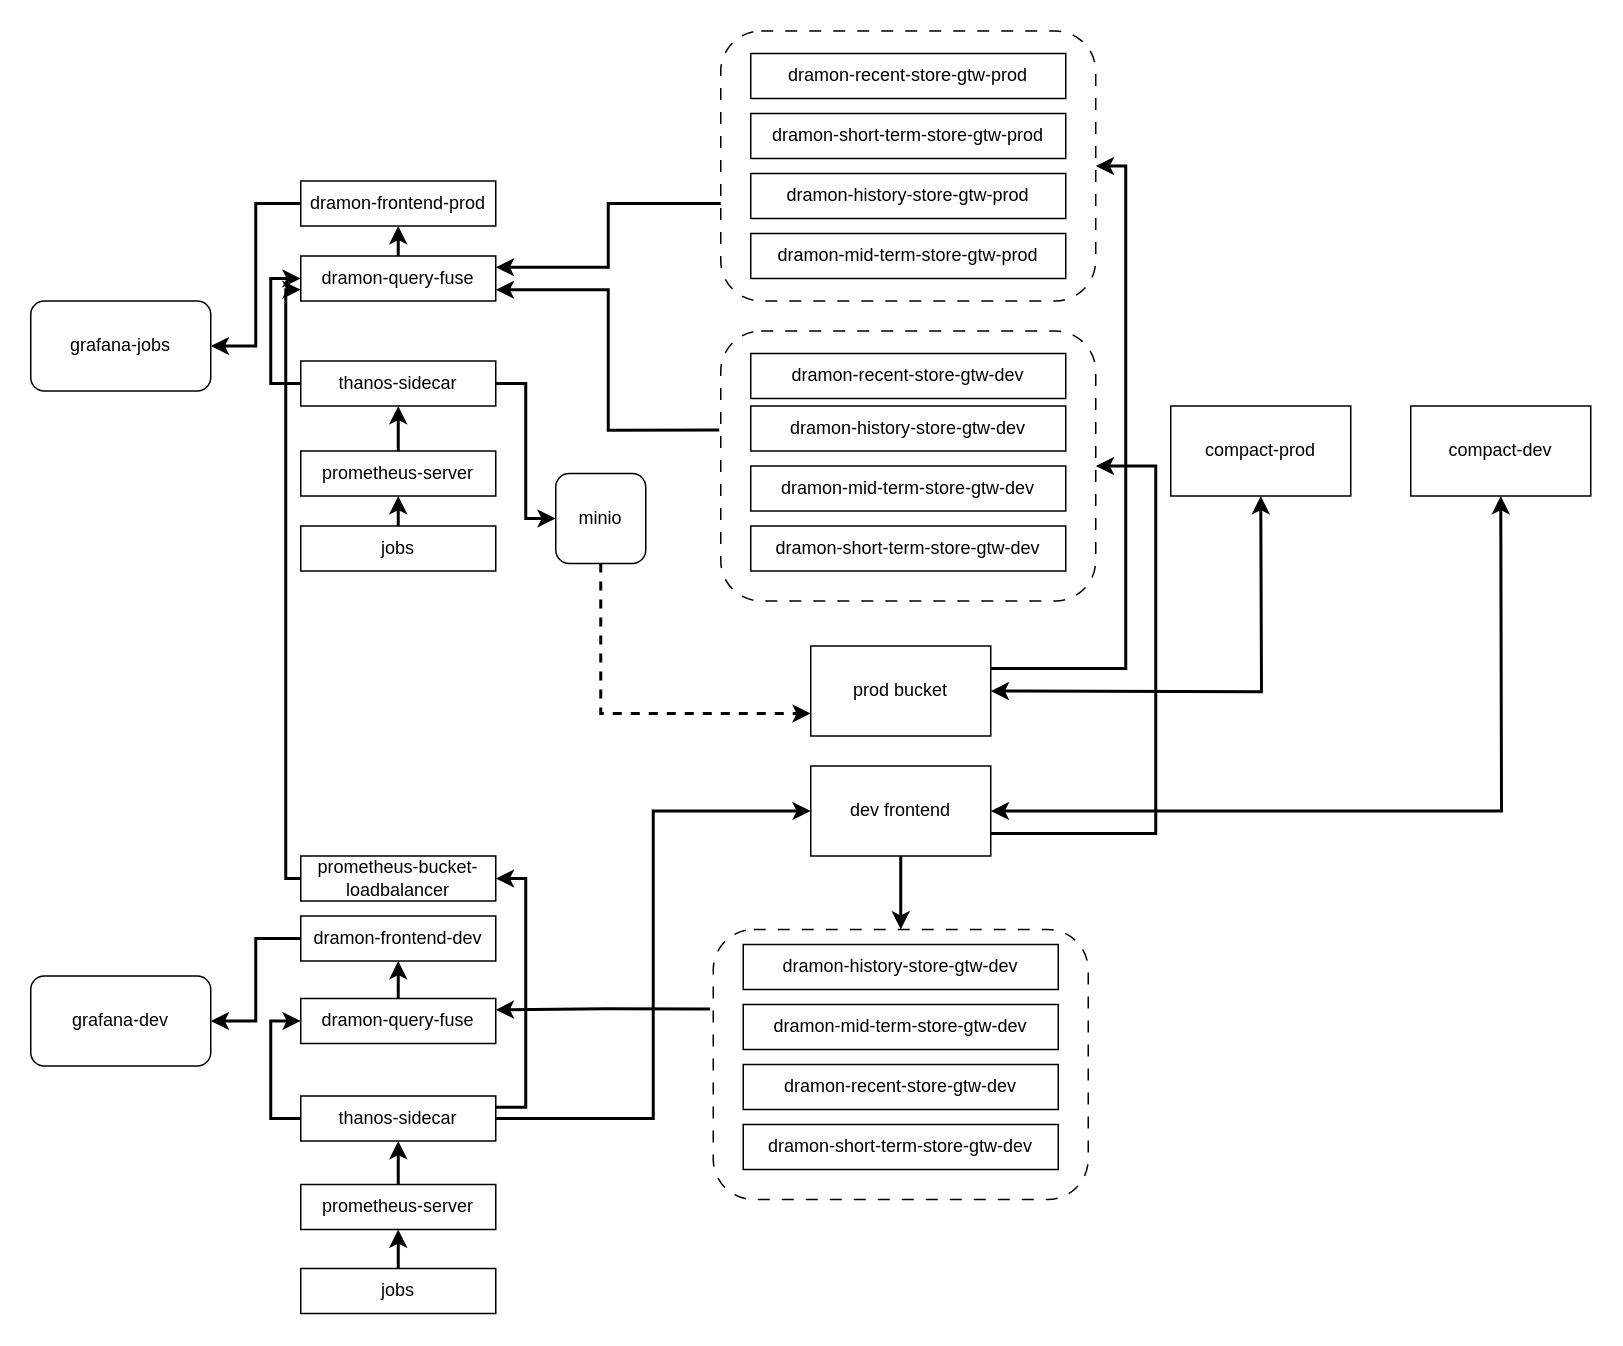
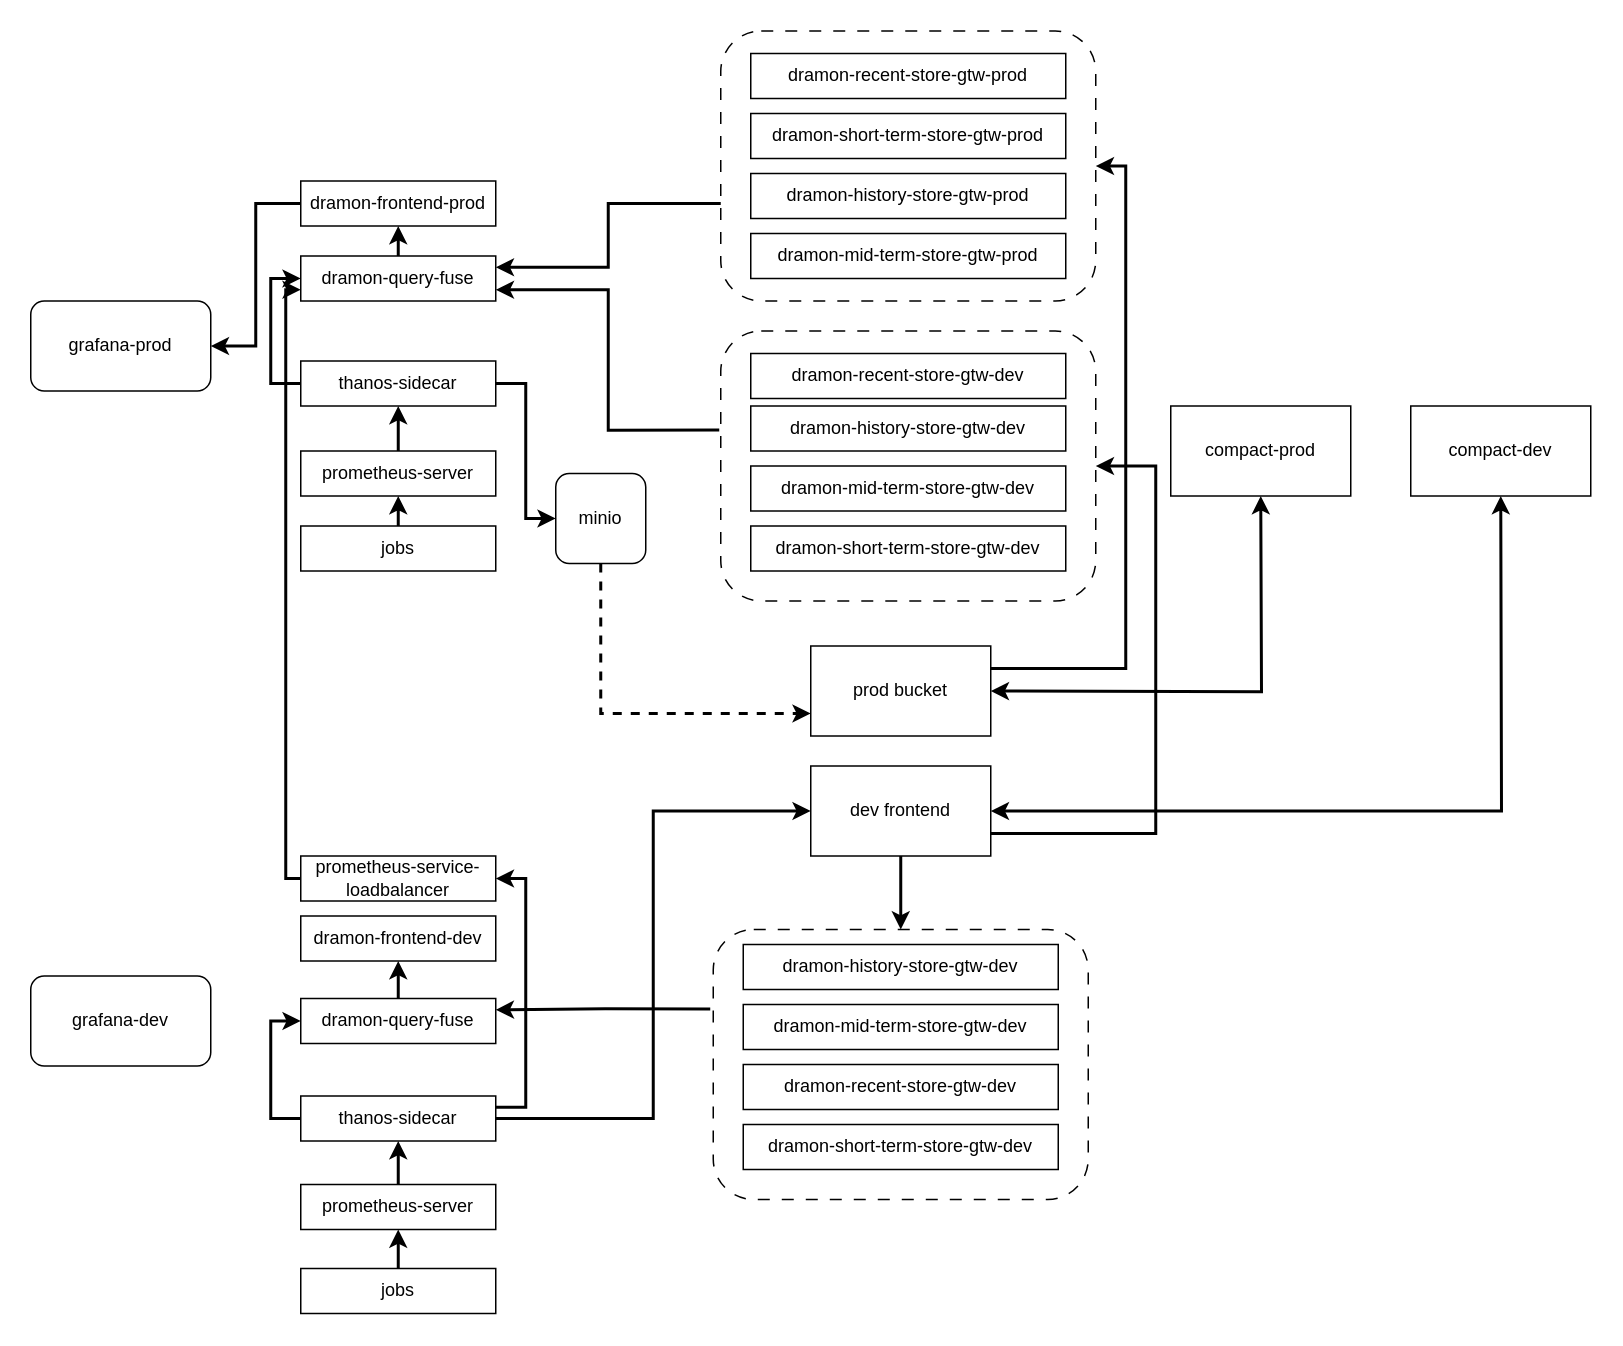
node "grafana-jobs": label "grafana-jobs" -> "grafana-prod"
node "prometheus-bucket-loadbalancer": label "prometheus-bucket-loadbalancer" -> "prometheus-service-loadbalancer"
edge "dramon-frontend-dev" -> "grafana-dev": removed
